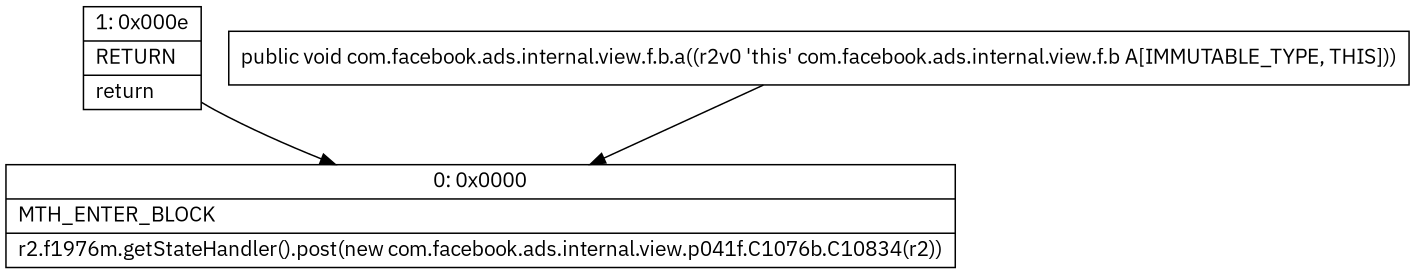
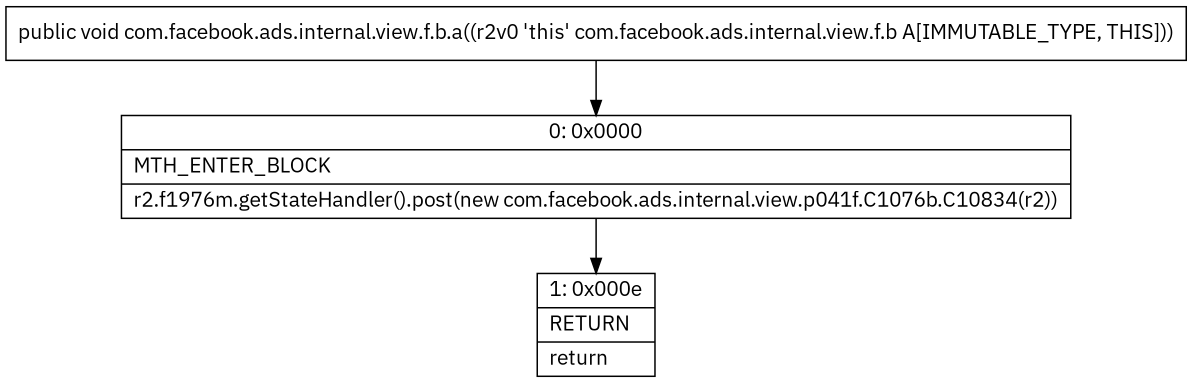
edge "1: 0x000e" -> "0: 0x0000": reversed
